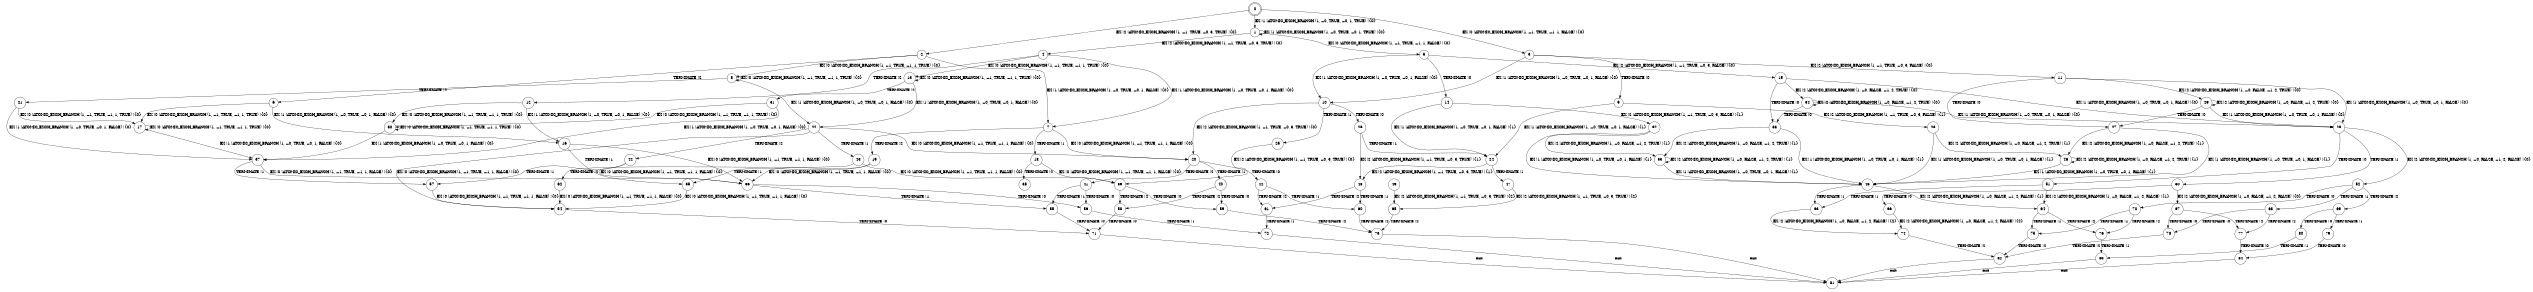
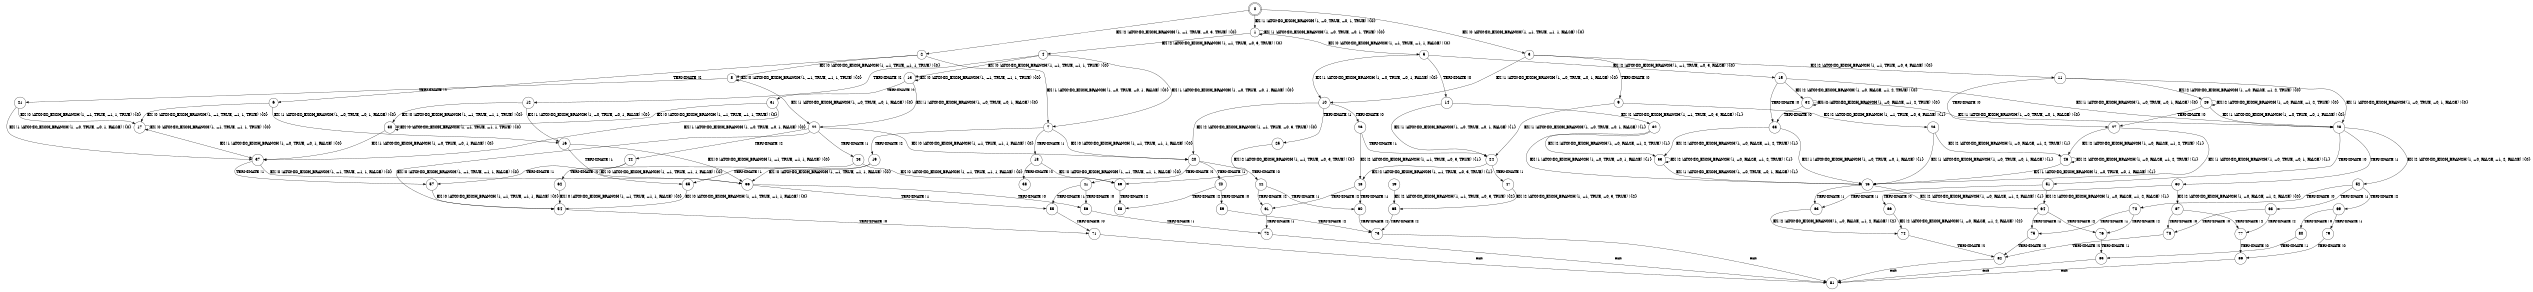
edge "39" -> "59": removed, label "TERMINATE !0"
edge "58" -> "71": removed, label "TERMINATE !0"
node "84": label "84" -> "86"
